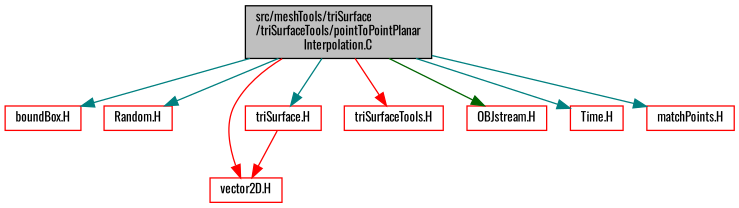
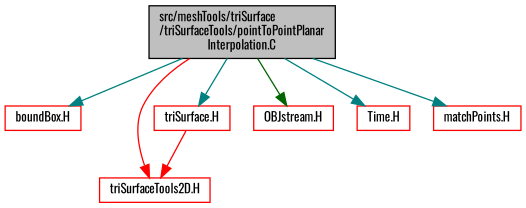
node "Random.H": removed
node "triSurfaceTools.H": removed
node "vector2D.H": label "vector2D.H" -> "triSurfaceTools2D.H"
